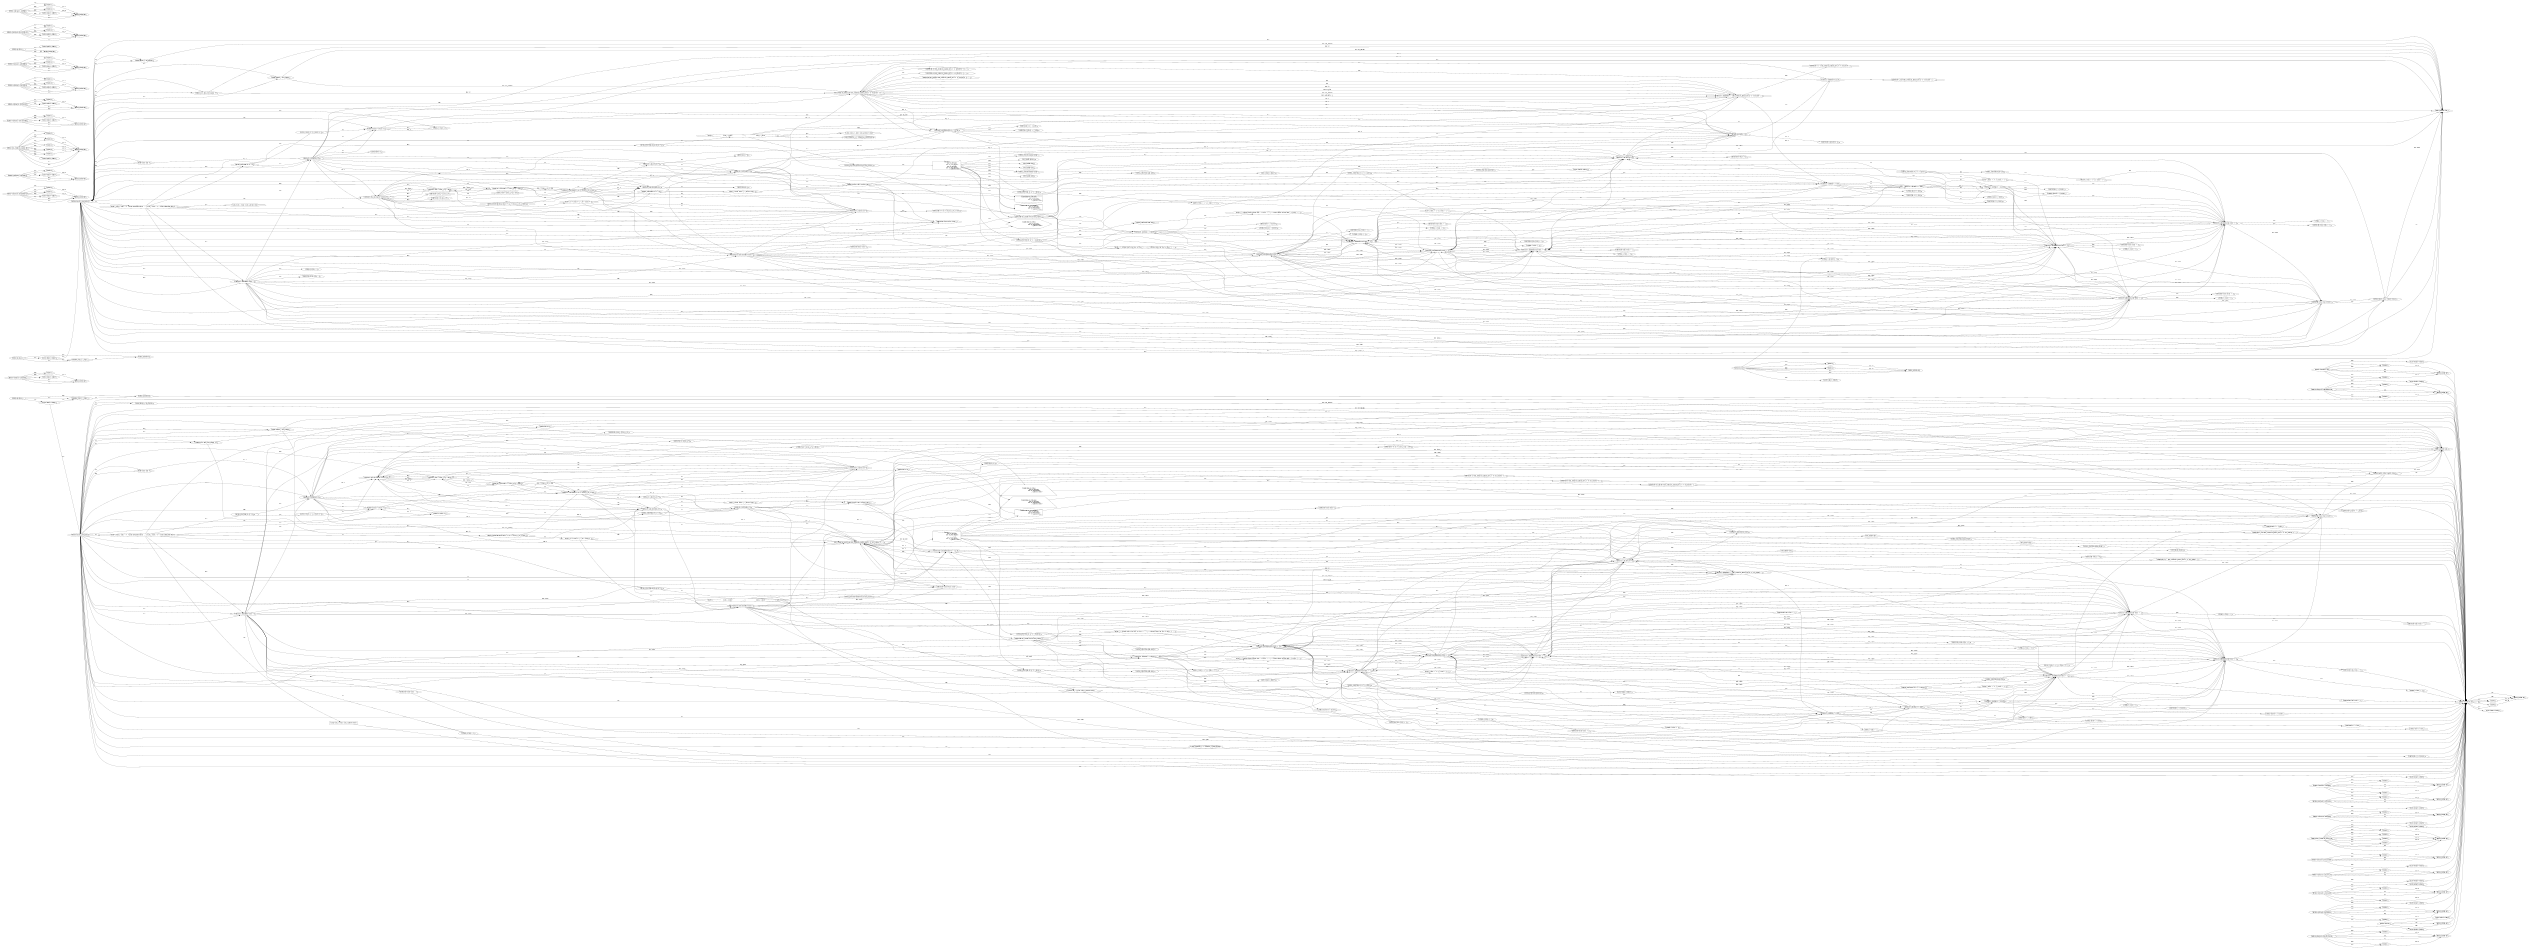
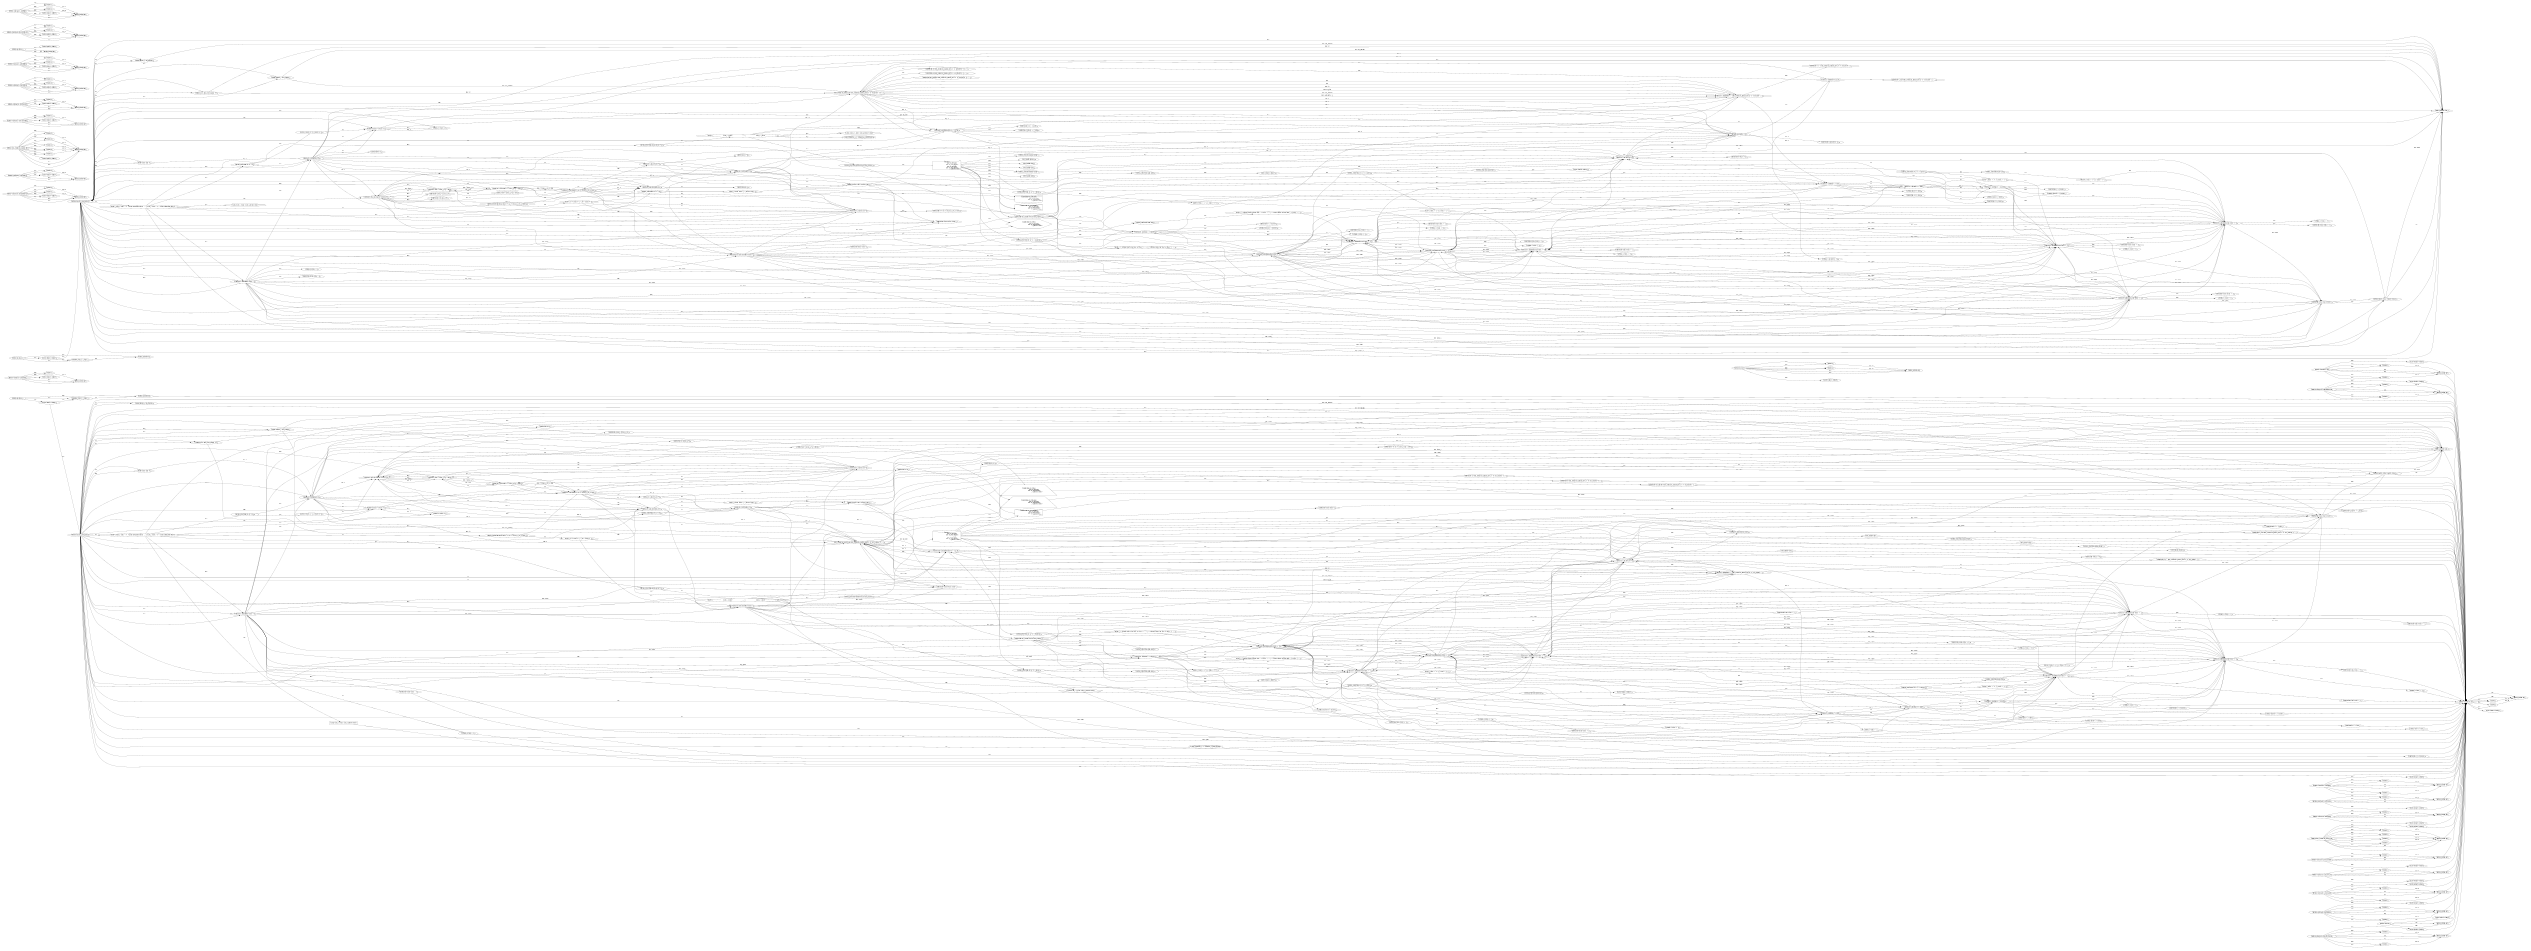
edge "(METHOD,strnlen)" -> "(LITERAL,5,strnlen(s, 5))": now "(strnlen,strnlen(s, 5))" -> "(LITERAL,5,strnlen(s, 5))"
